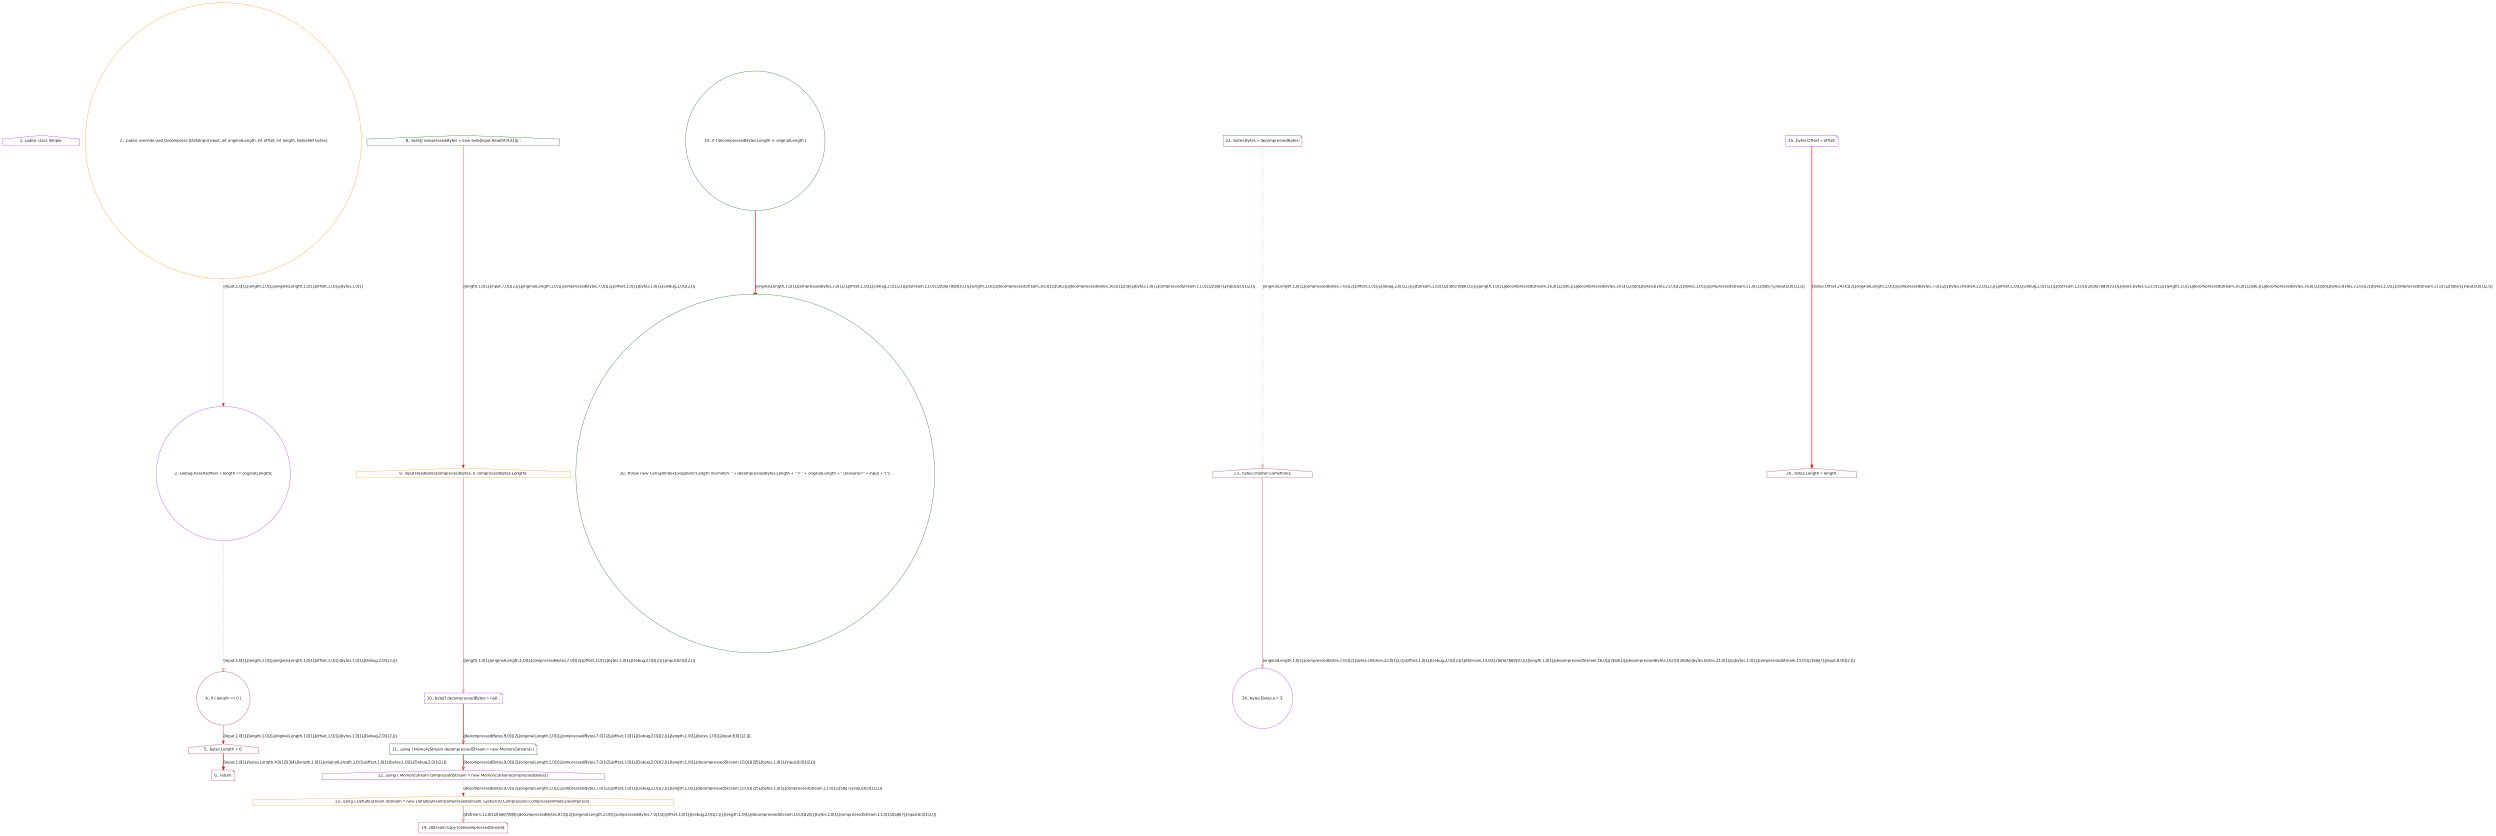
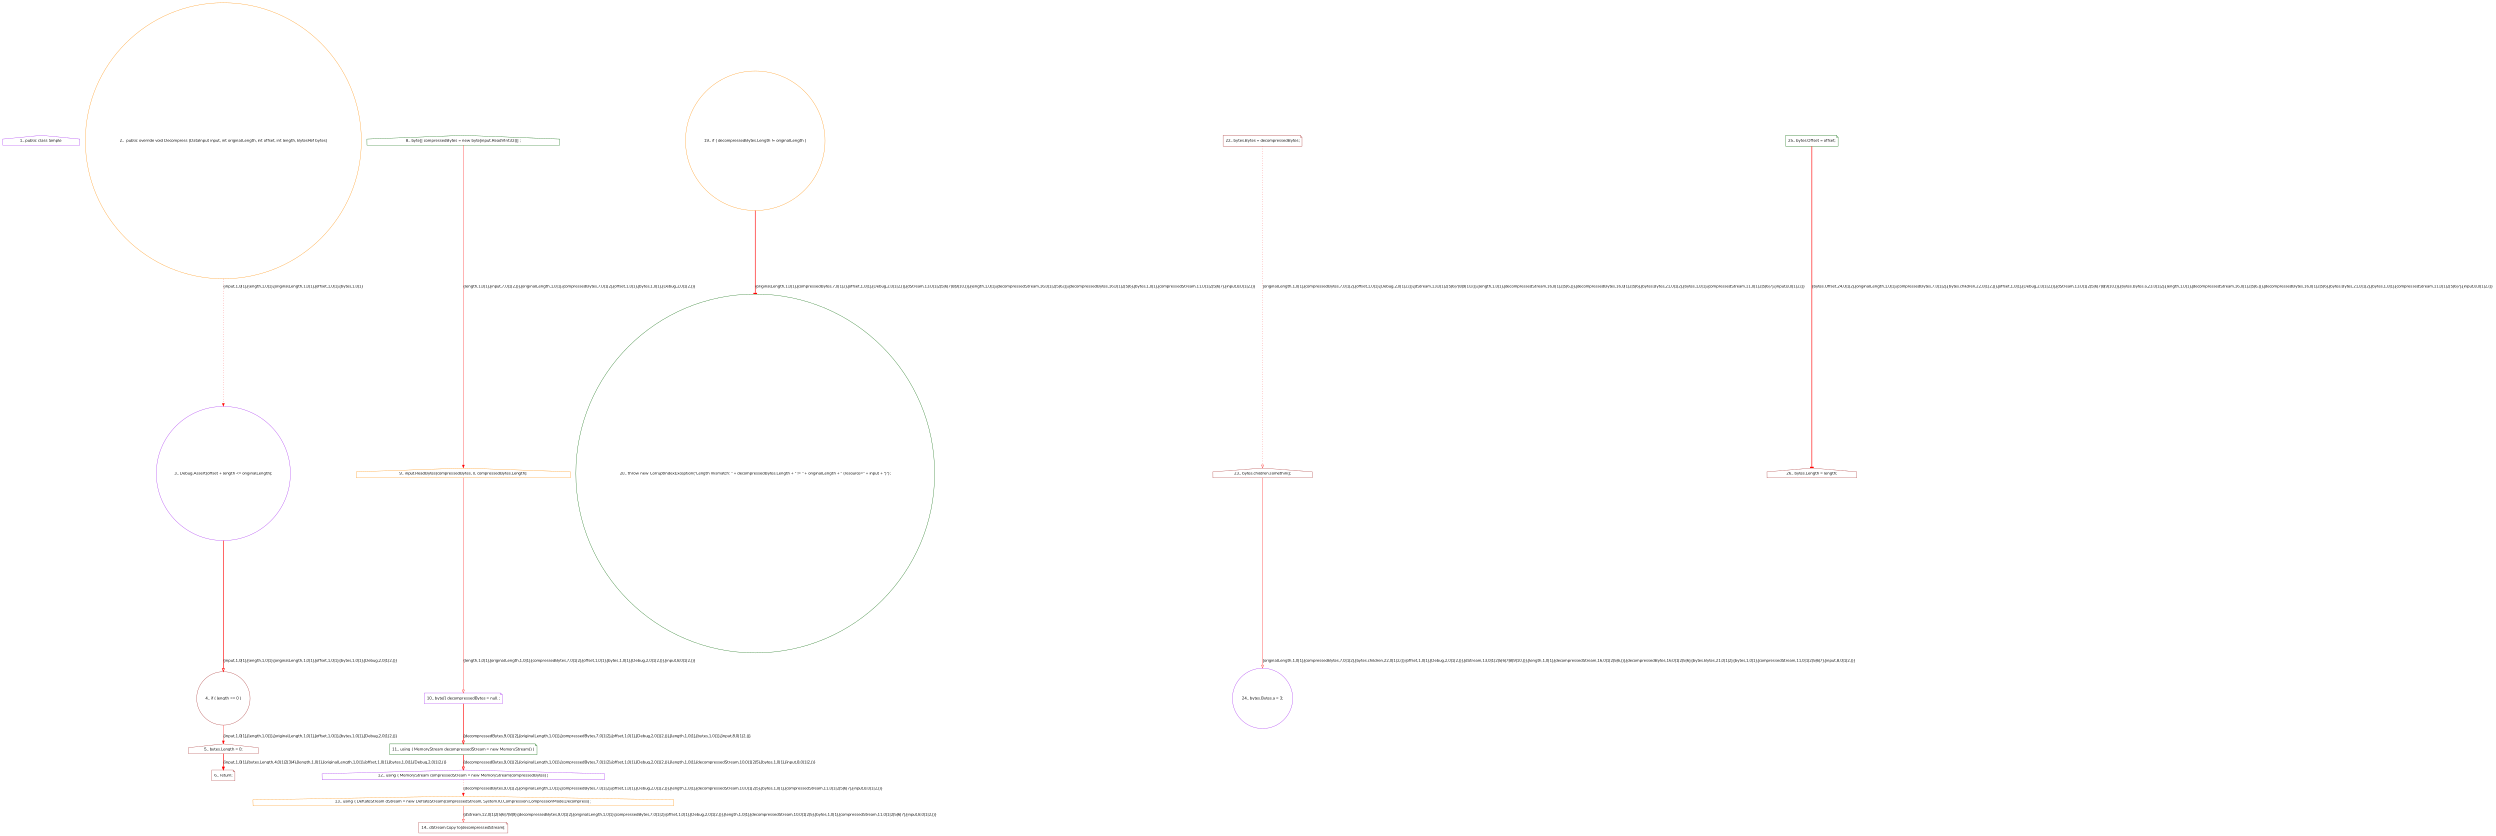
node "19_ if ( decompressedBytes.Length != originalLength )": color darkgreen -> darkorange
node "25_ bytes.Offset = offset;": color purple -> darkgreen
edge "25_ bytes.Offset = offset;" -> "26_ bytes.Length = length;": arrowhead normal -> tee
edge "3_ Debug.Assert(offset + length <= originalLength);" -> "4_ if ( length == 0 )": style dotted -> bold
